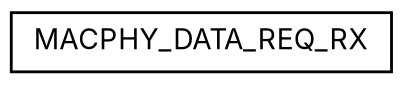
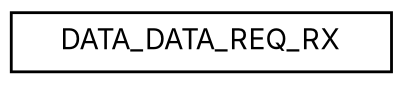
node "MACPHY_DATA_REQ_RX": label "MACPHY_DATA_REQ_RX" -> "DATA_DATA_REQ_RX"
